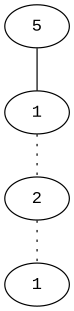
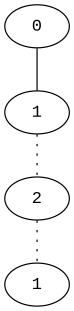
node "5": label "5" -> "0"
